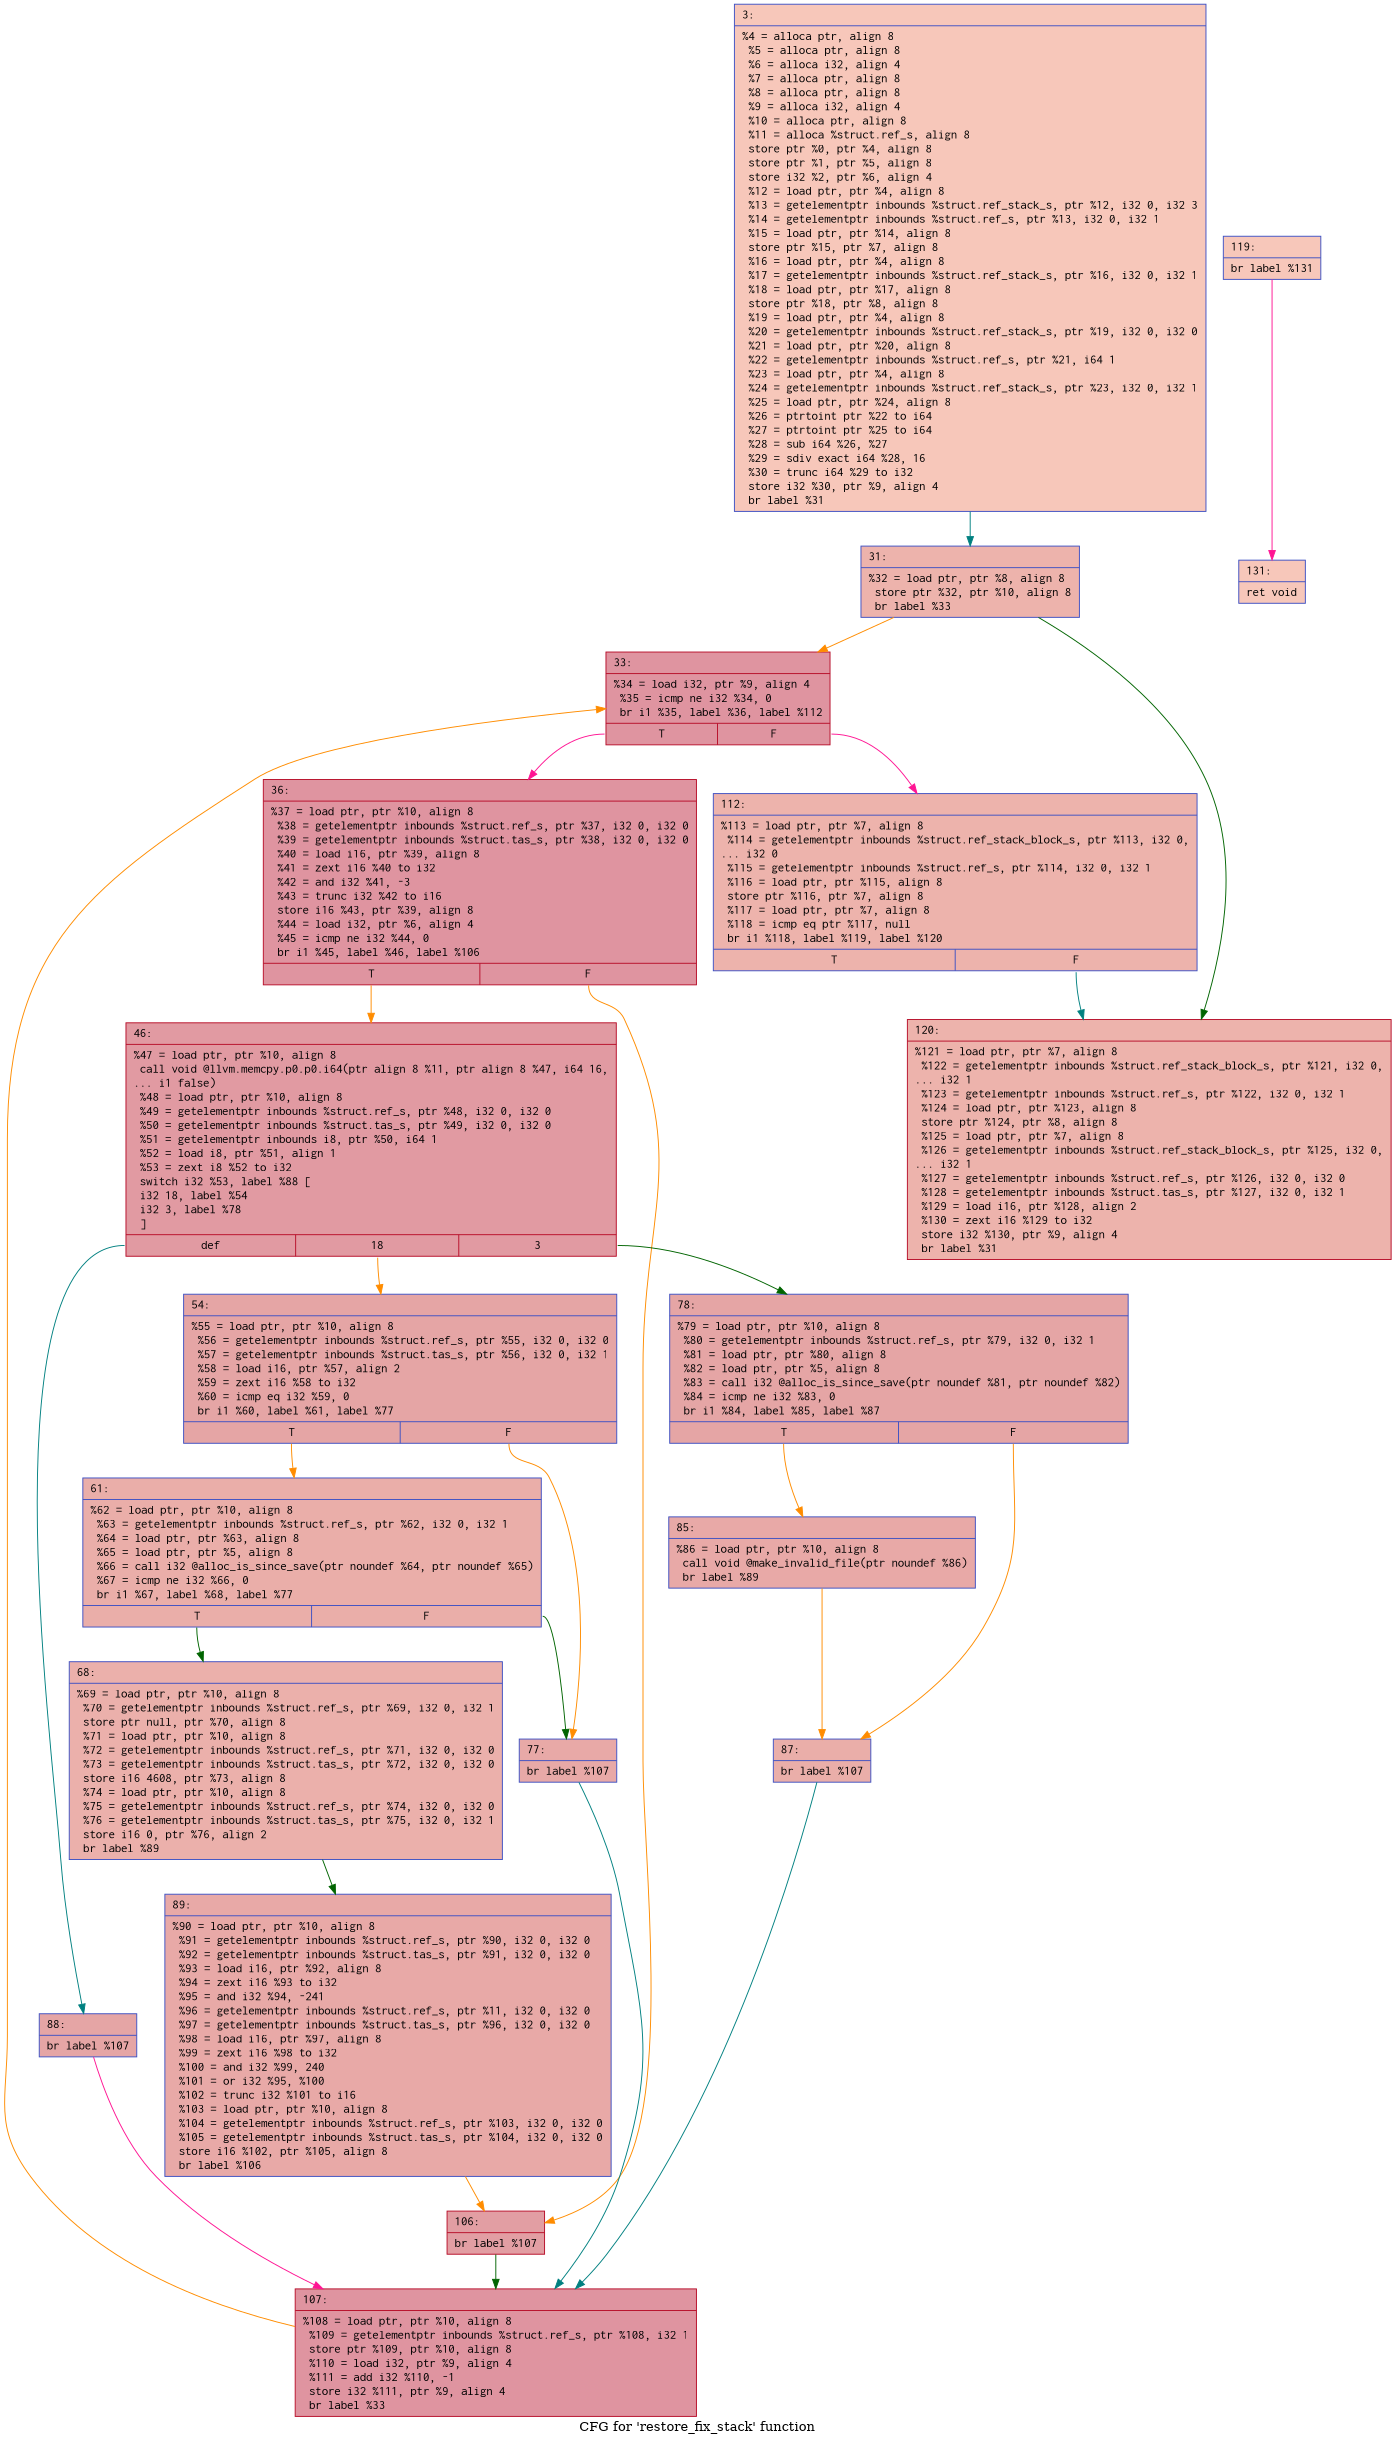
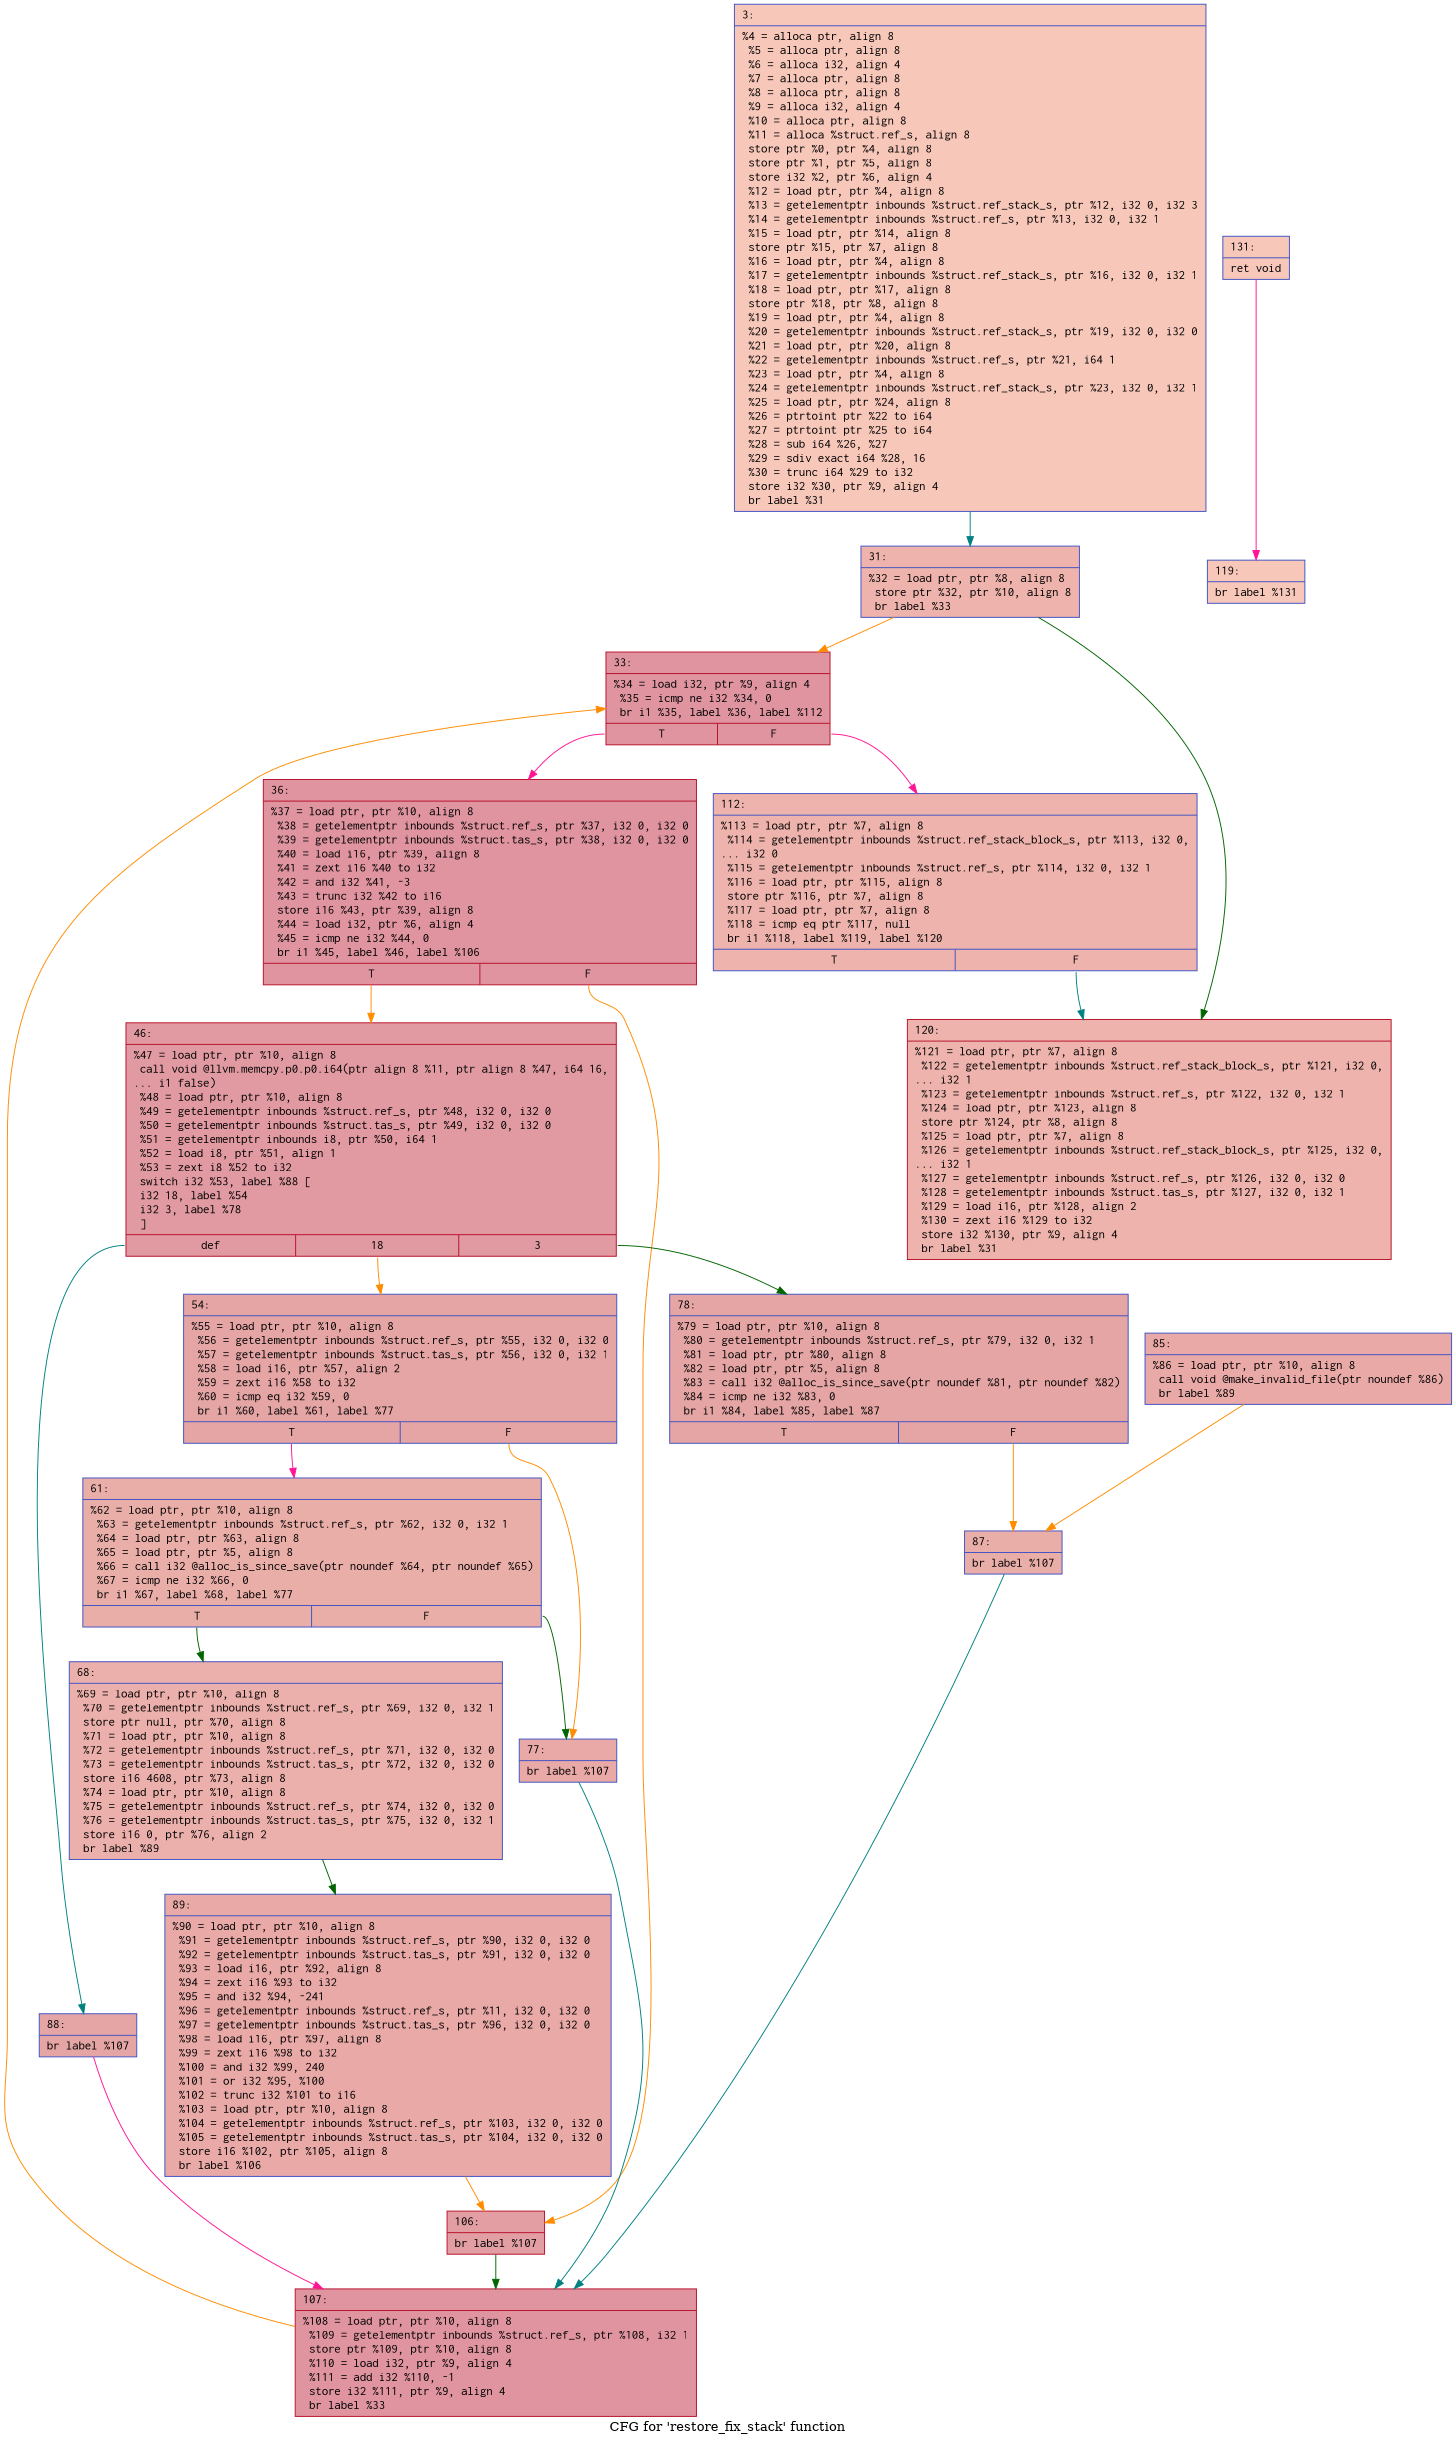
edge "119:" -> "131:": reversed
edge "54:" -> "61:": color darkorange -> deeppink
edge "78:" -> "85:": removed
